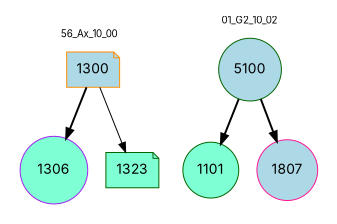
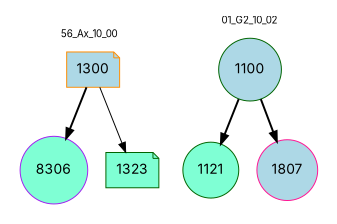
node "5100": label "5100" -> "1100"
node "1306": label "1306" -> "8306"
node "1101": label "1101" -> "1121"
